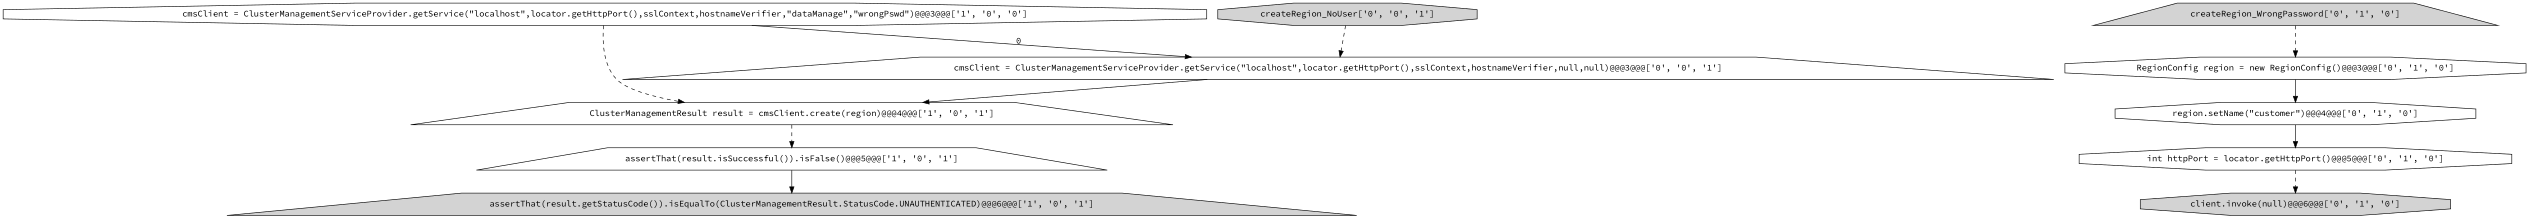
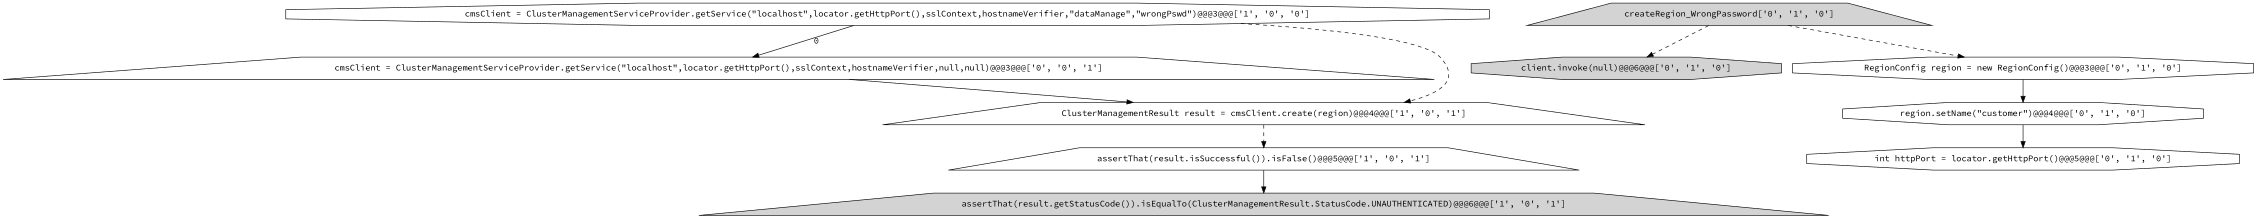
node "createRegion_NoUser['0', '0', '1']": removed
edge "int httpPort = locator.getHttpPort()@@@5@@@['0', '1', '0']" -> "client.invoke(null)@@@6@@@['0', '1', '0']": now "createRegion_WrongPassword['0', '1', '0']" -> "client.invoke(null)@@@6@@@['0', '1', '0']"
